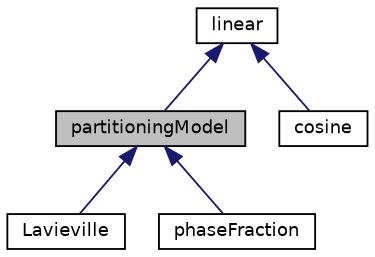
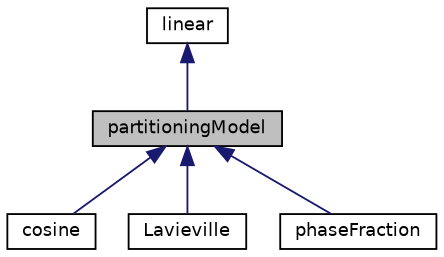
edge "cosine" -> "linear": now "cosine" -> "partitioningModel"
